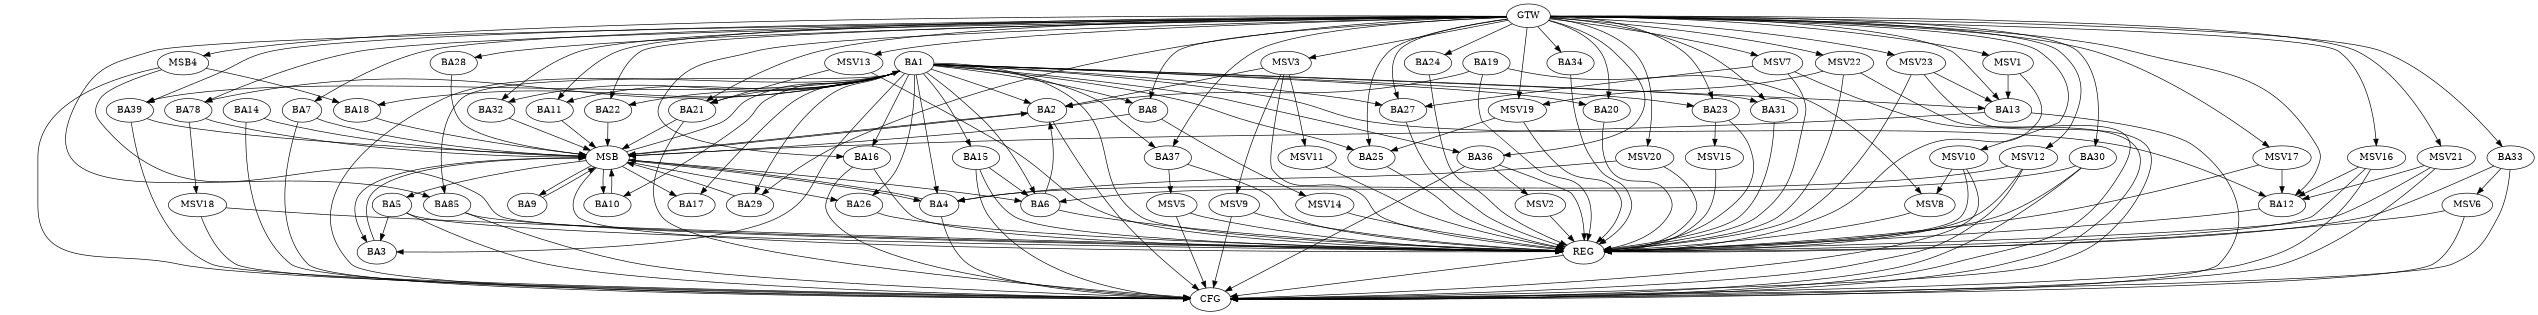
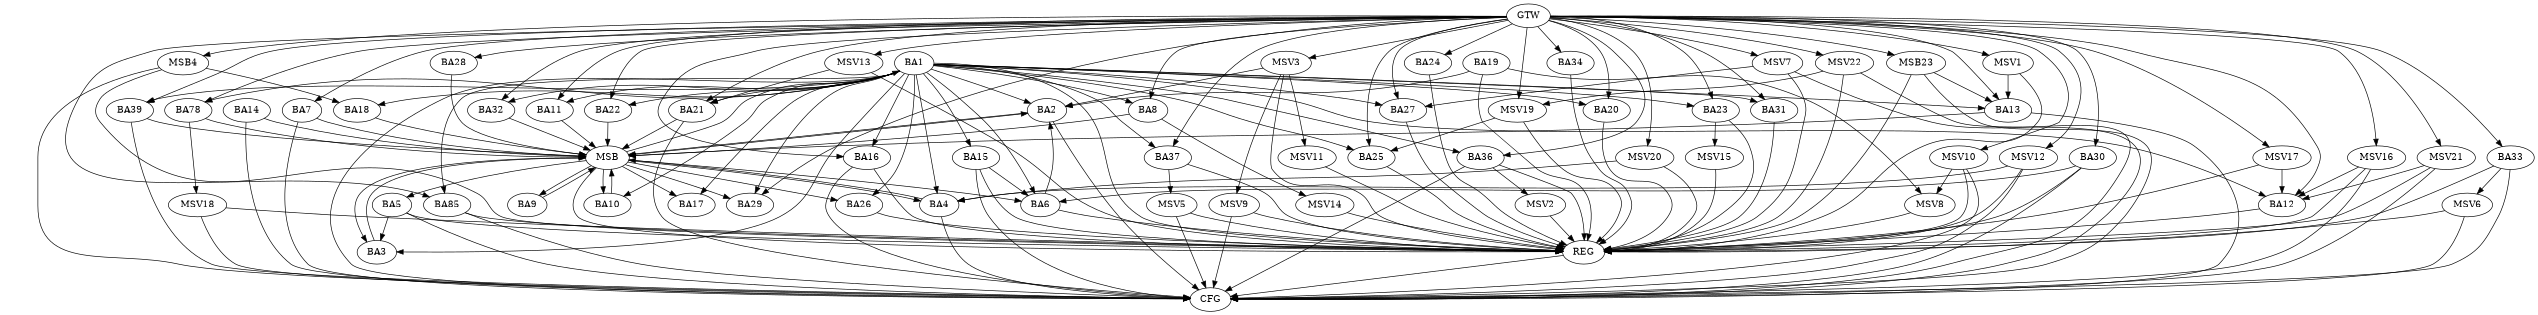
node "MSV23": label "MSV23" -> "MSB23"
edge "BA29" -> "MSB": reversed
